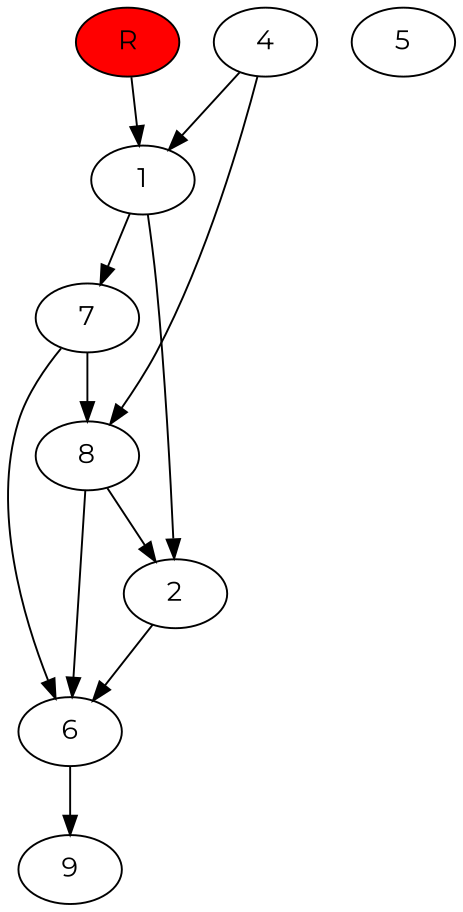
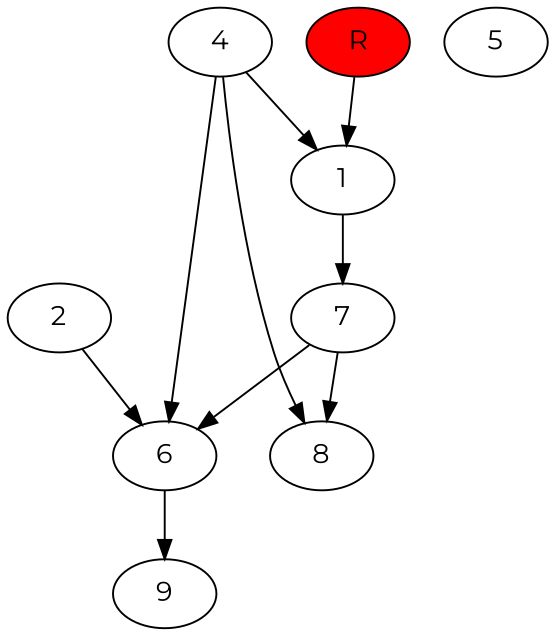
edge "1" -> "2": removed
edge "8" -> "2": removed
edge "8" -> "6": now "4" -> "6"
